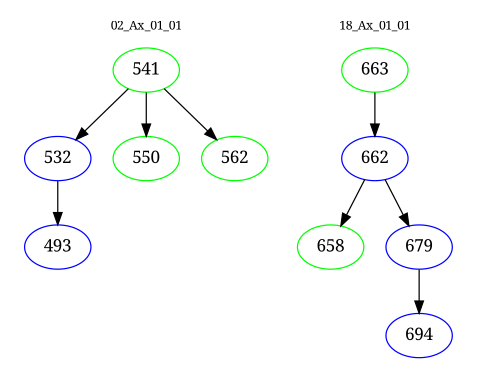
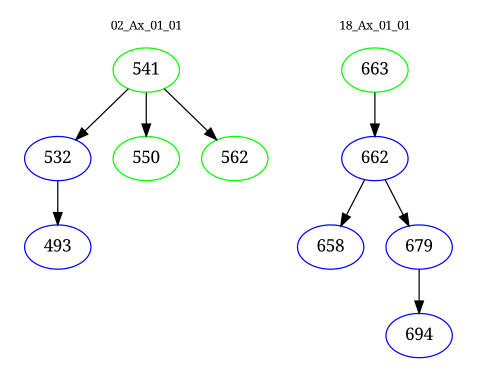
node "658": color green -> blue
